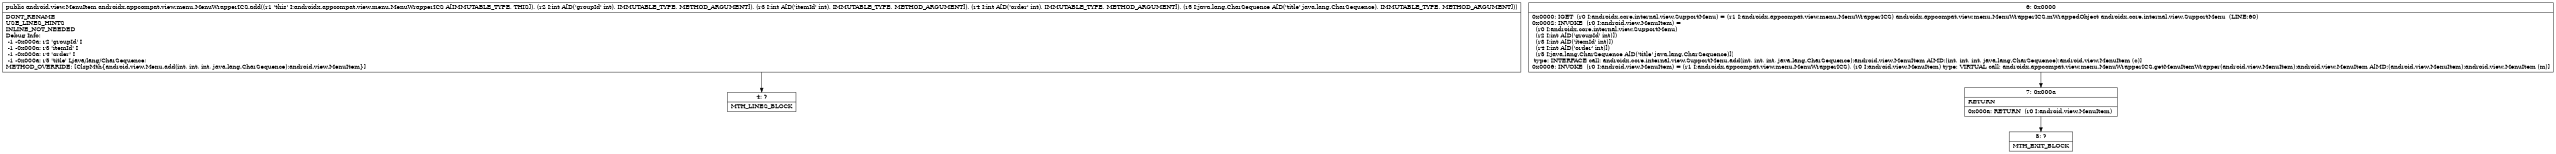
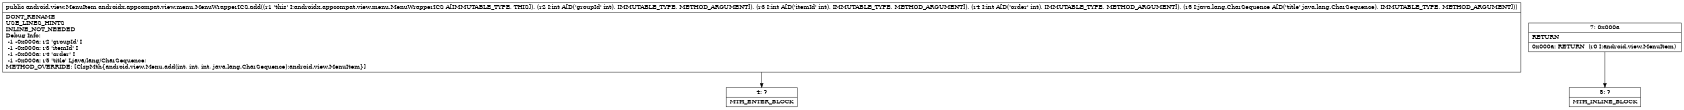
node "6: 0x0000": removed
node "4: ?": text "MTH_LINES_BLOCK" -> "MTH_ENTER_BLOCK"
node "5: ?": text "MTH_EXIT_BLOCK" -> "MTH_INLINE_BLOCK"
